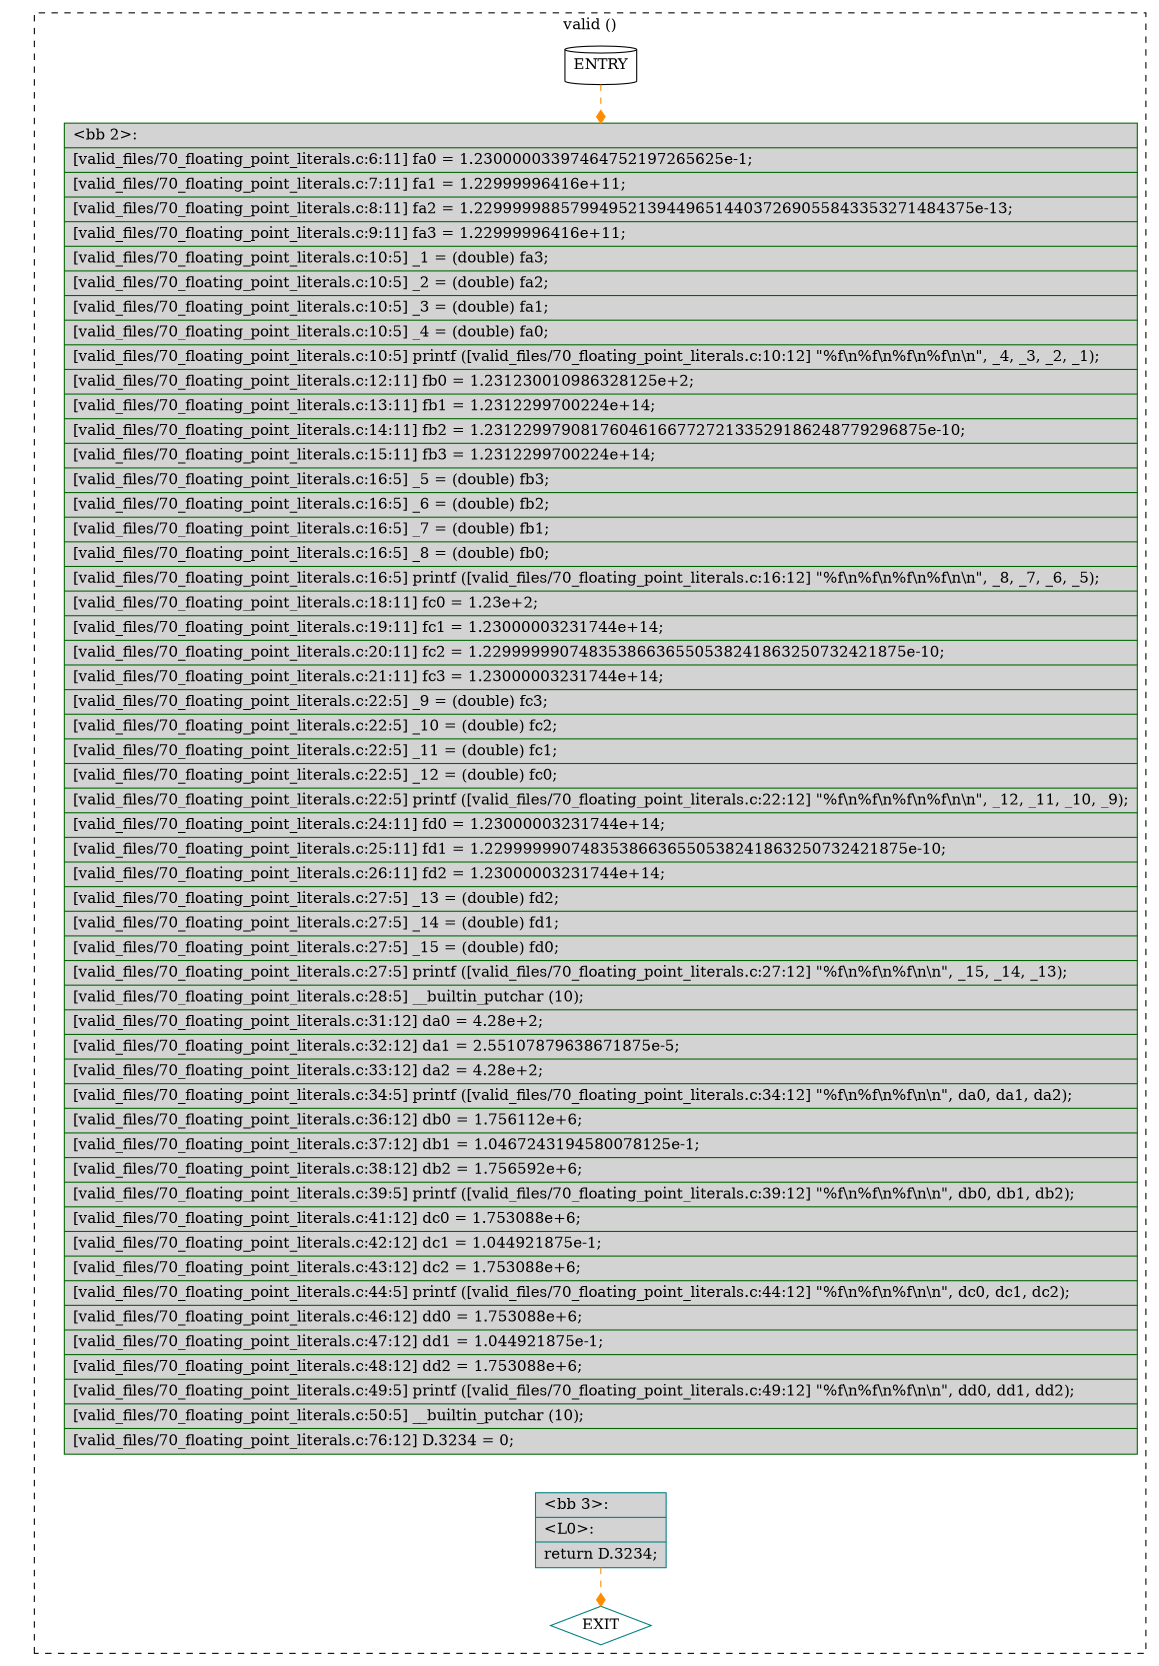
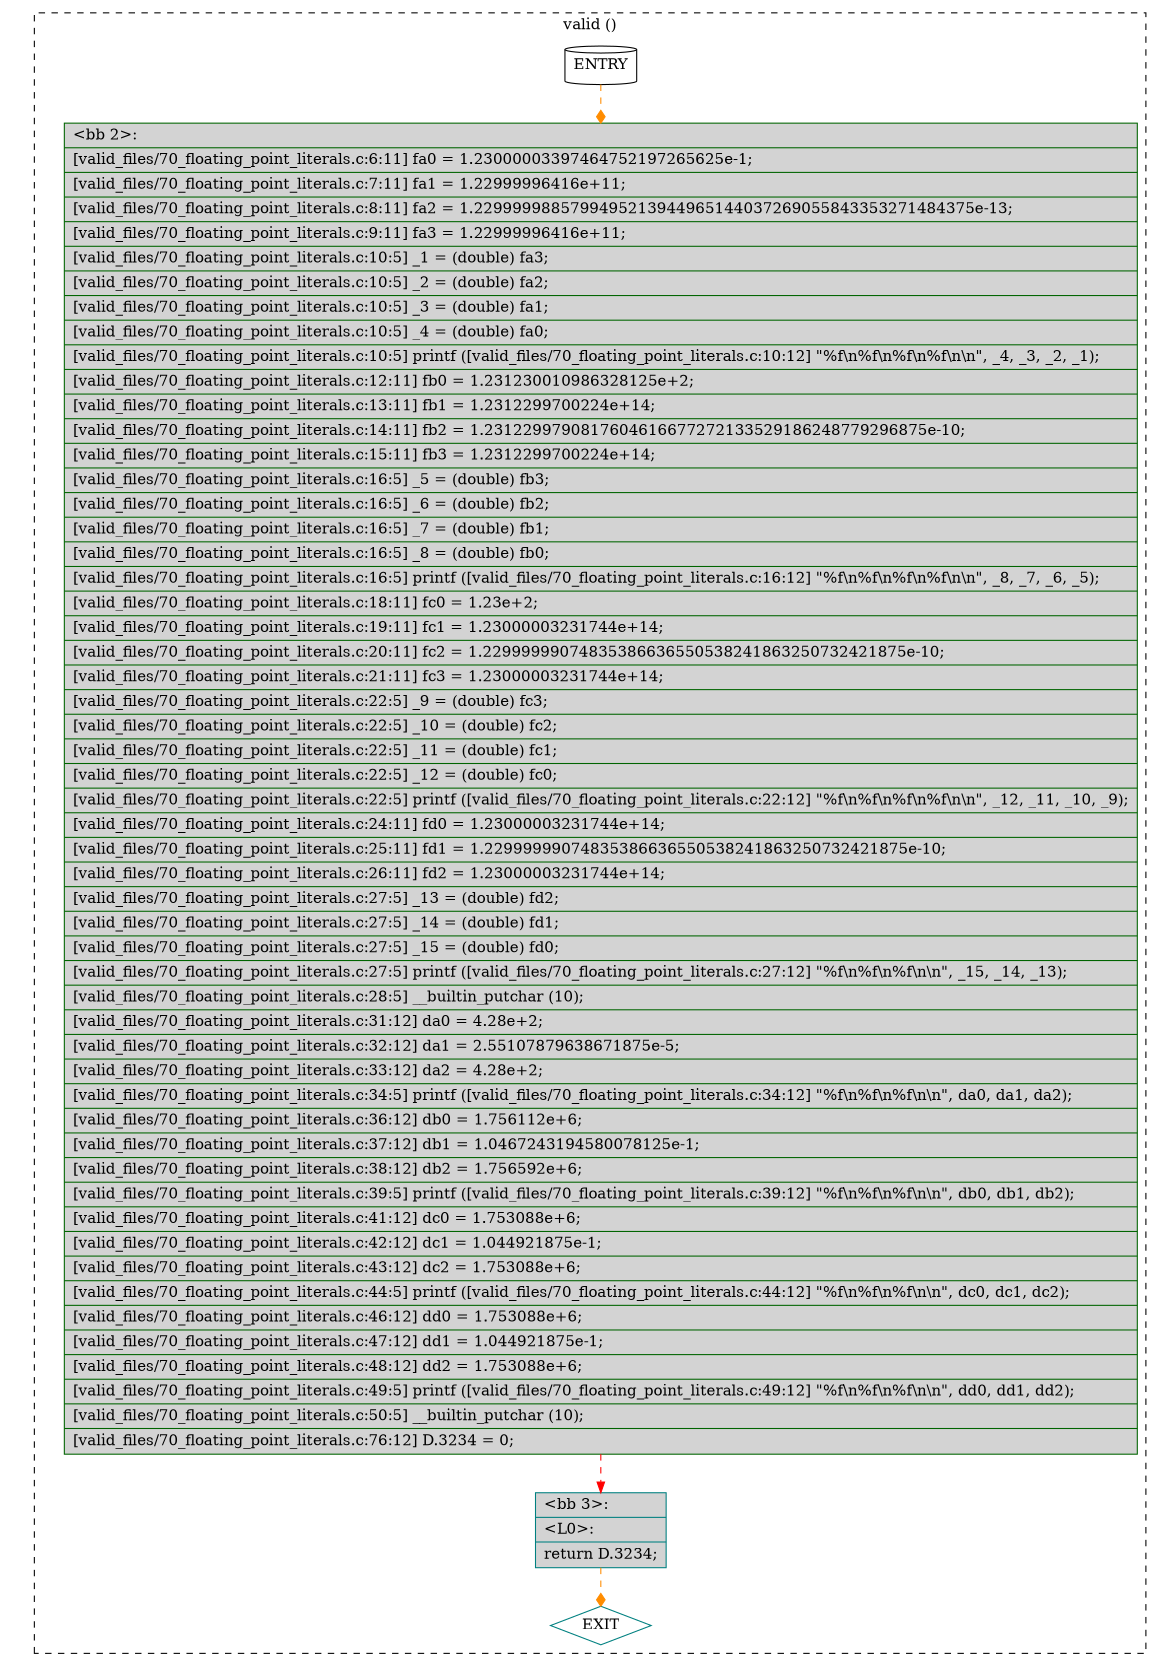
edge "<bb 2>:" -> "<bb 3>:": added
